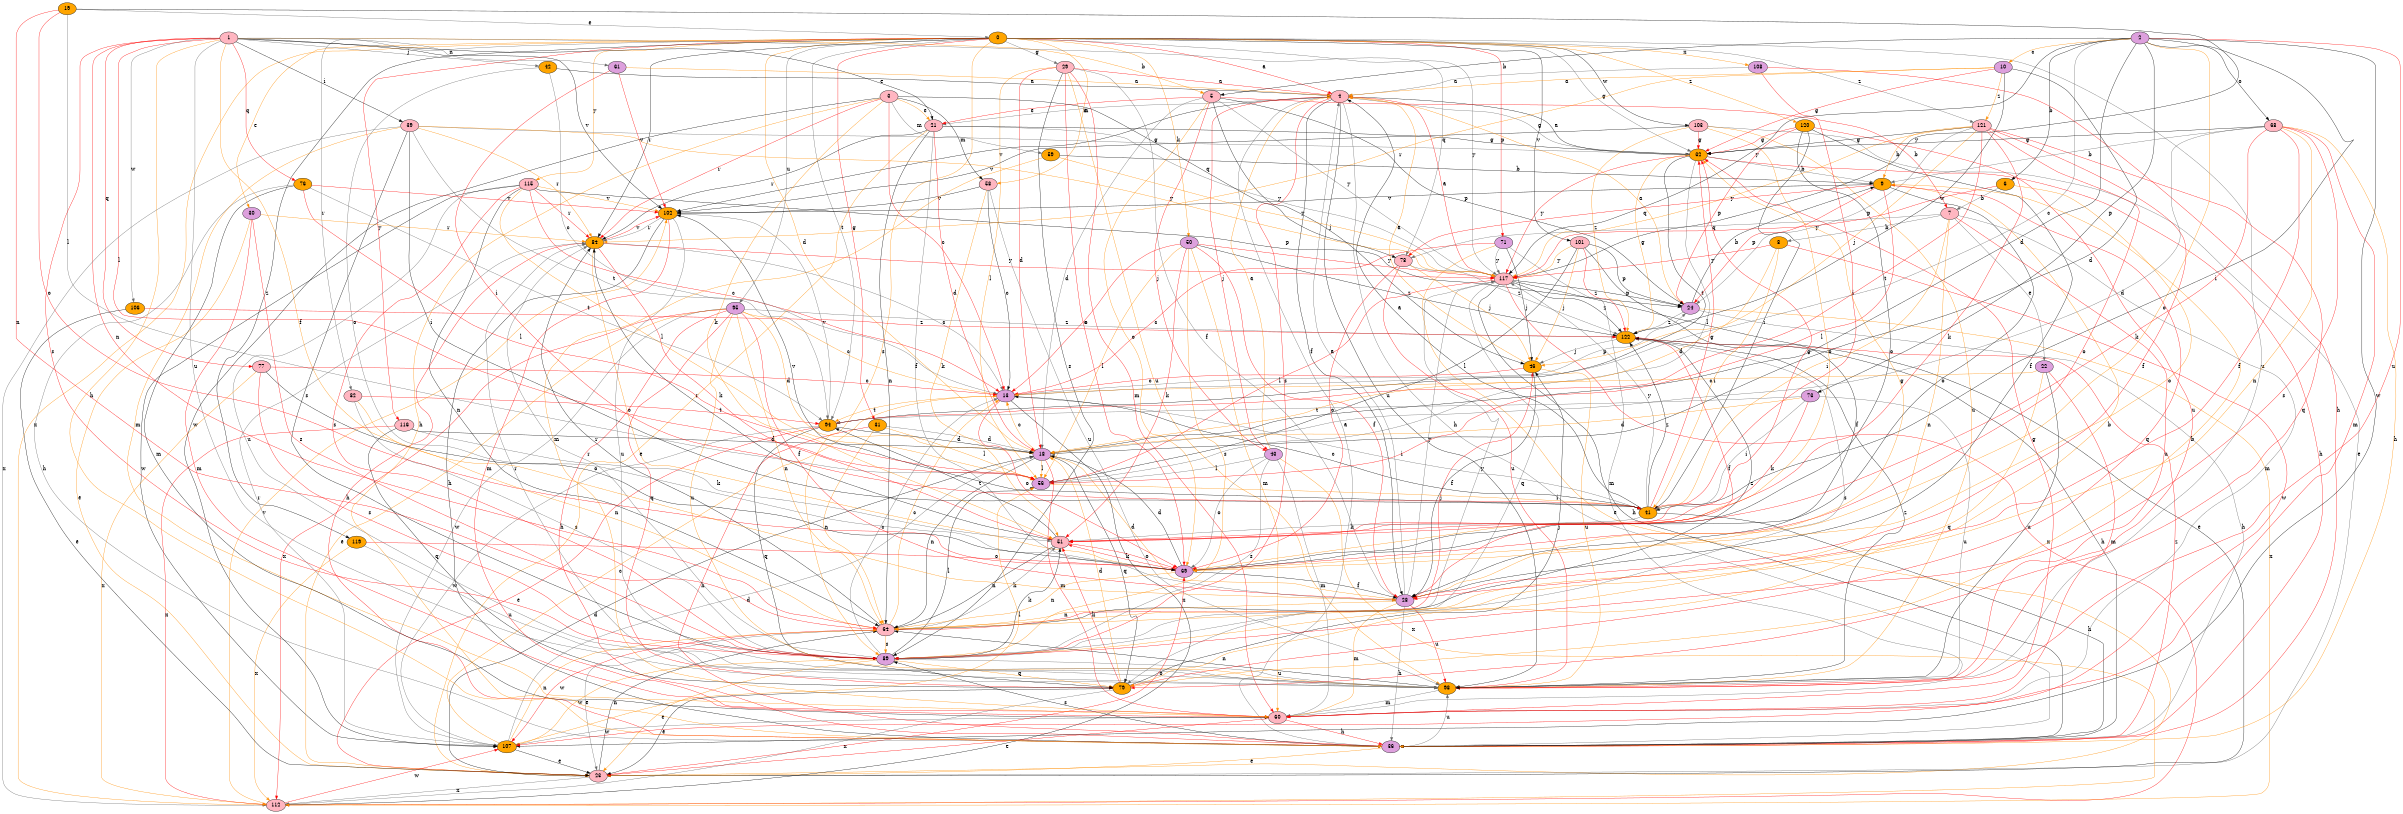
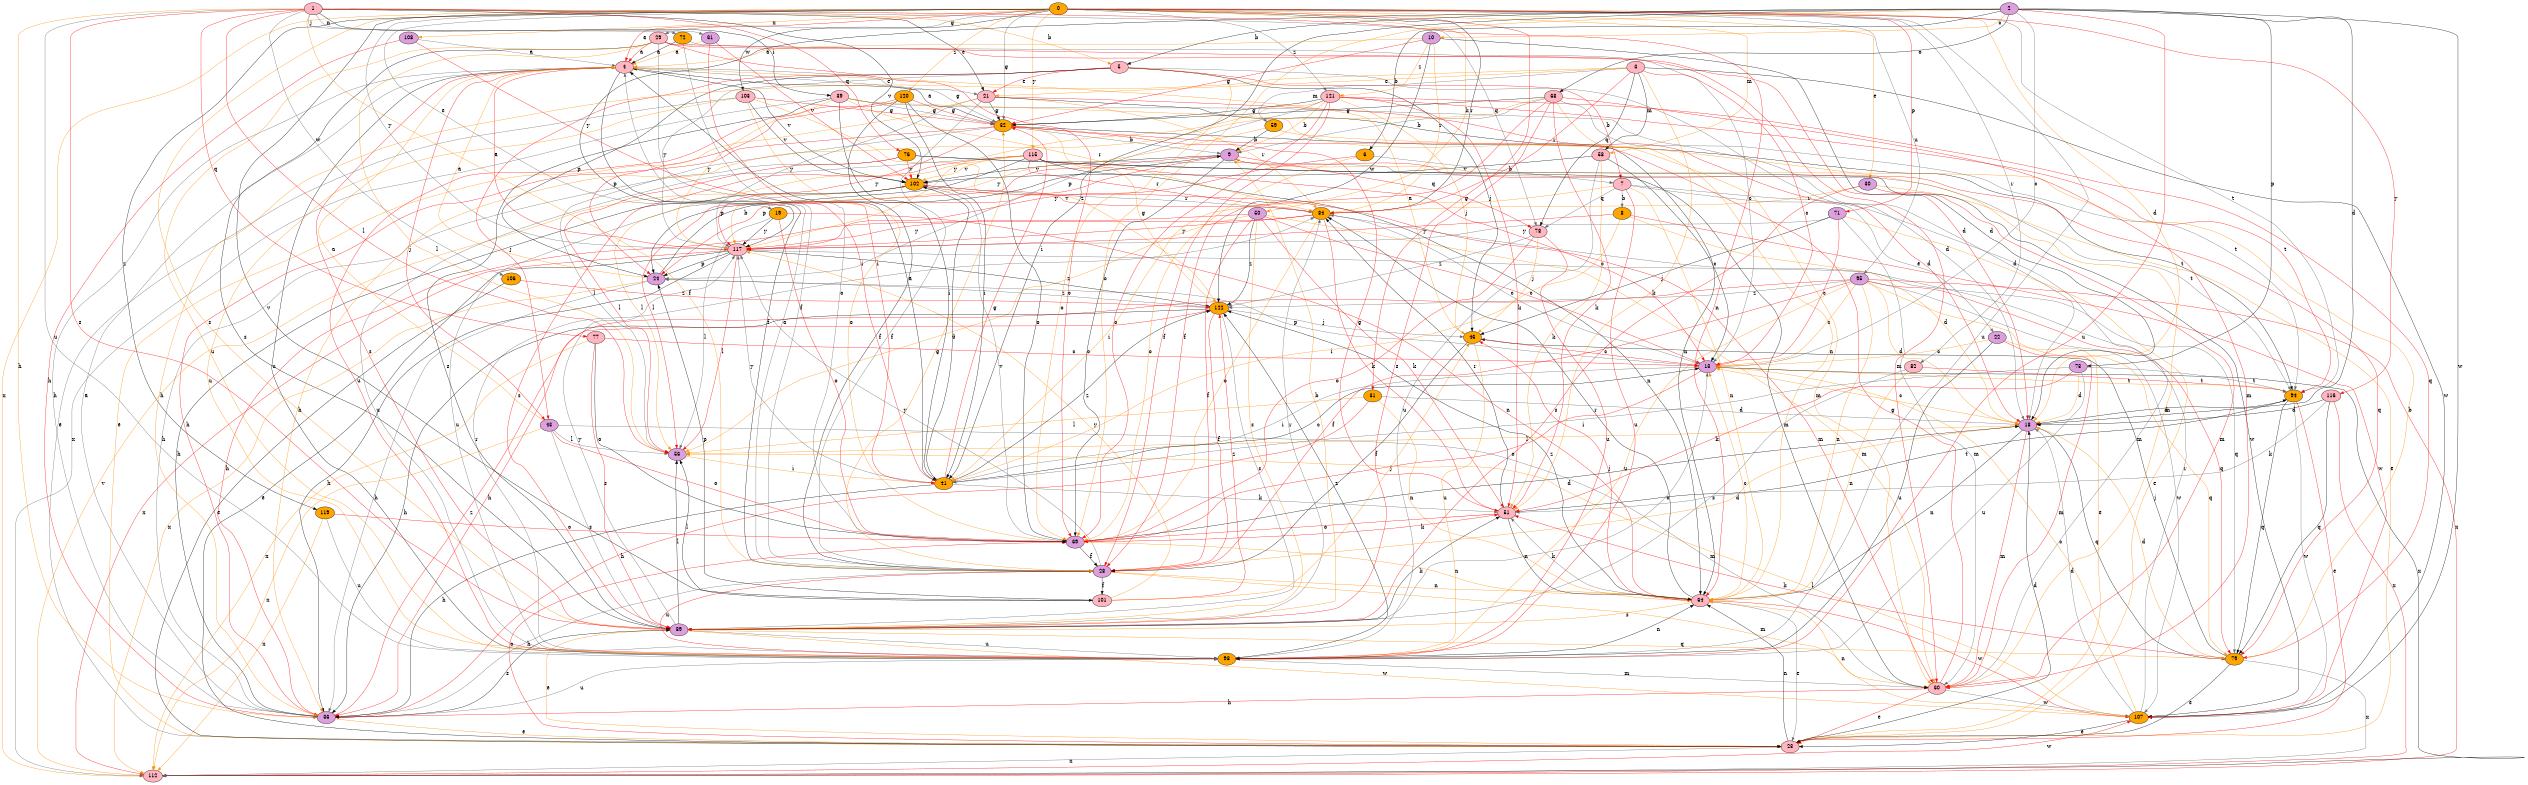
edge "19" -> "0": reversed
node "42": label "42" -> "72"
edge "21" -> "84": color black -> darkorange
node "9": fillcolor orange -> plum
edge "94" -> "102": now "69" -> "102"
edge "101" -> "28": reversed
edge "43" -> "69": color gray40 -> red
